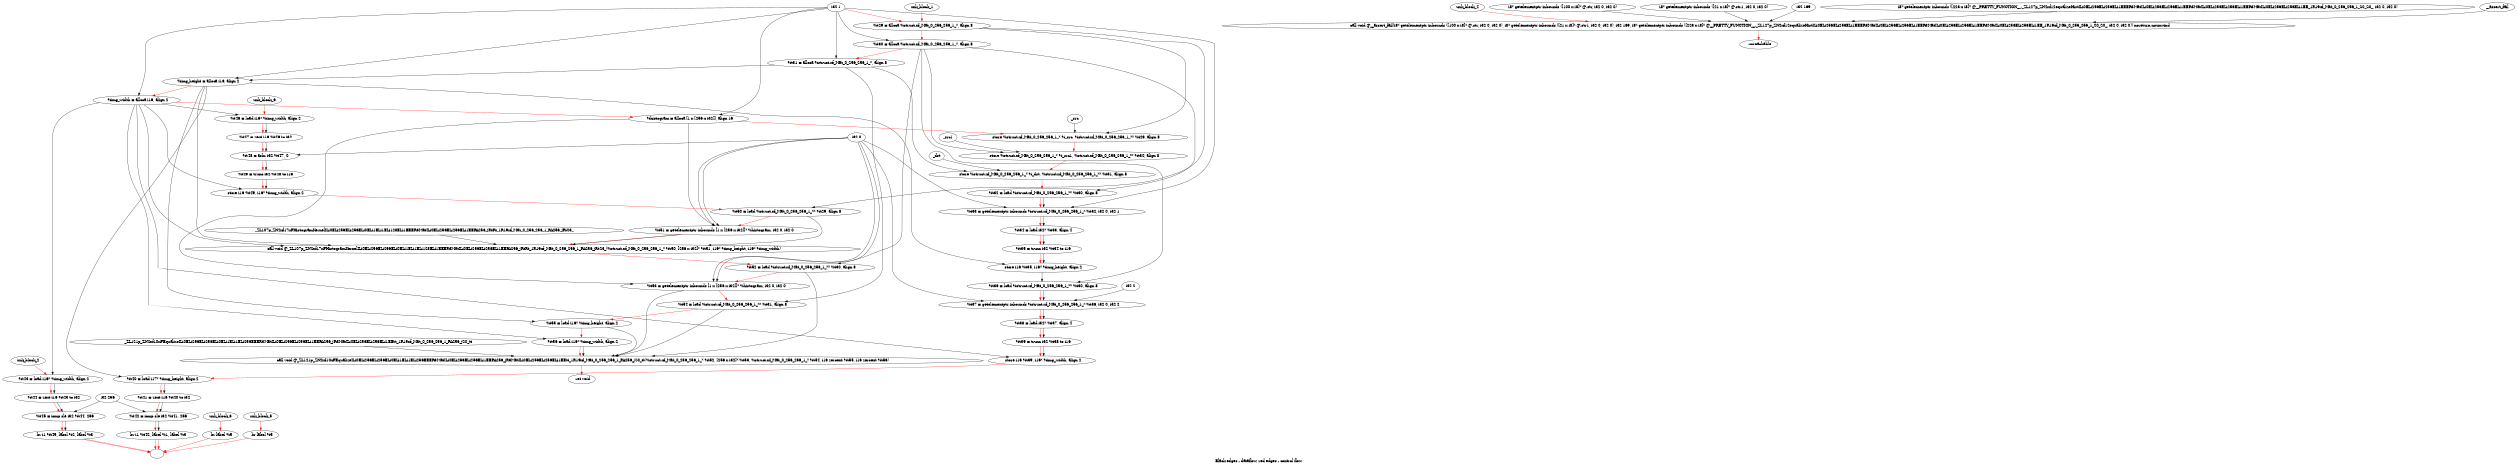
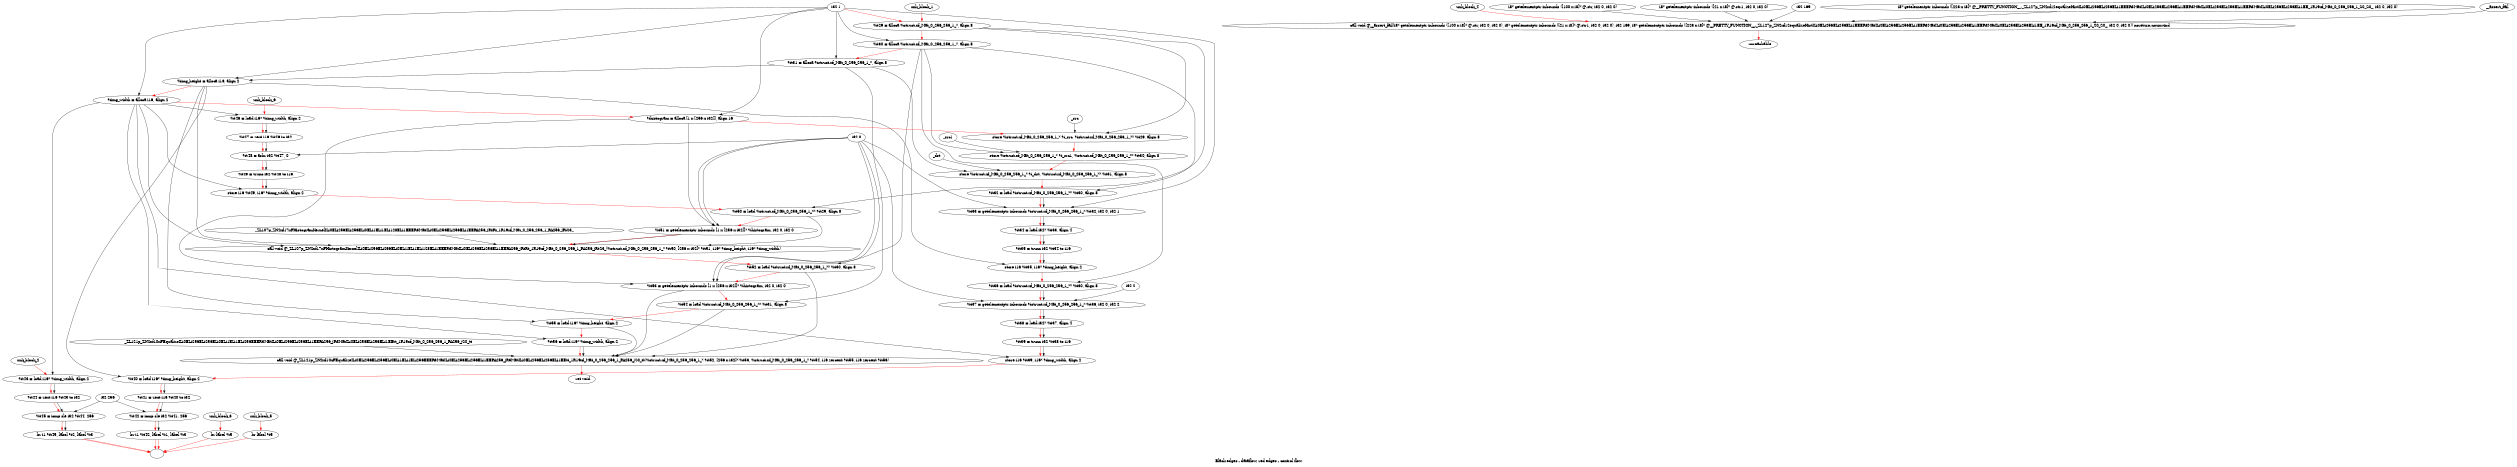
edge "store i16 %t35, i16* %img_height, align 2" -> "%t36 = load %struct.xf_Mat_0_256_256_1_** %t30, align 8": color black -> red
node "%t40 = load i17* %img_height, align 2": label "%t40 = load i17* %img_height, align 2" -> "%t40 = load i16* %img_height, align 2"
